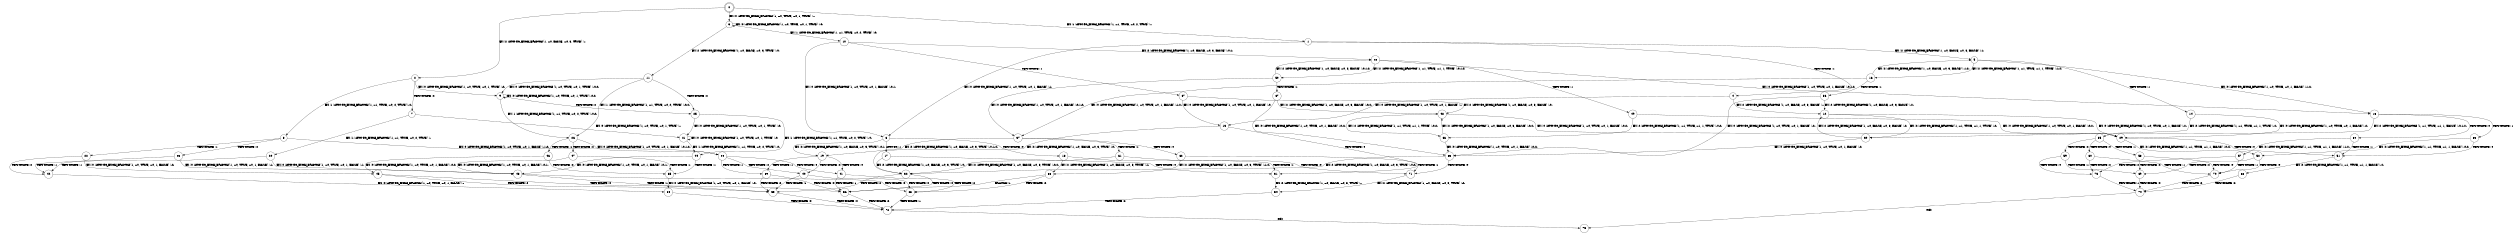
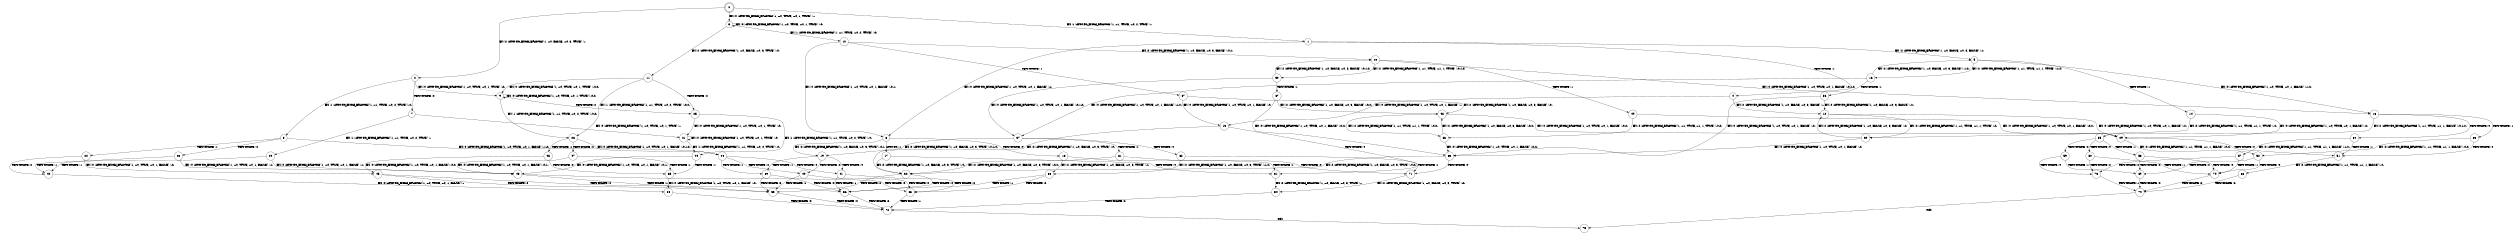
edge "38" -> "56": label "BRANCH !1" -> "TERMINATE !1"
